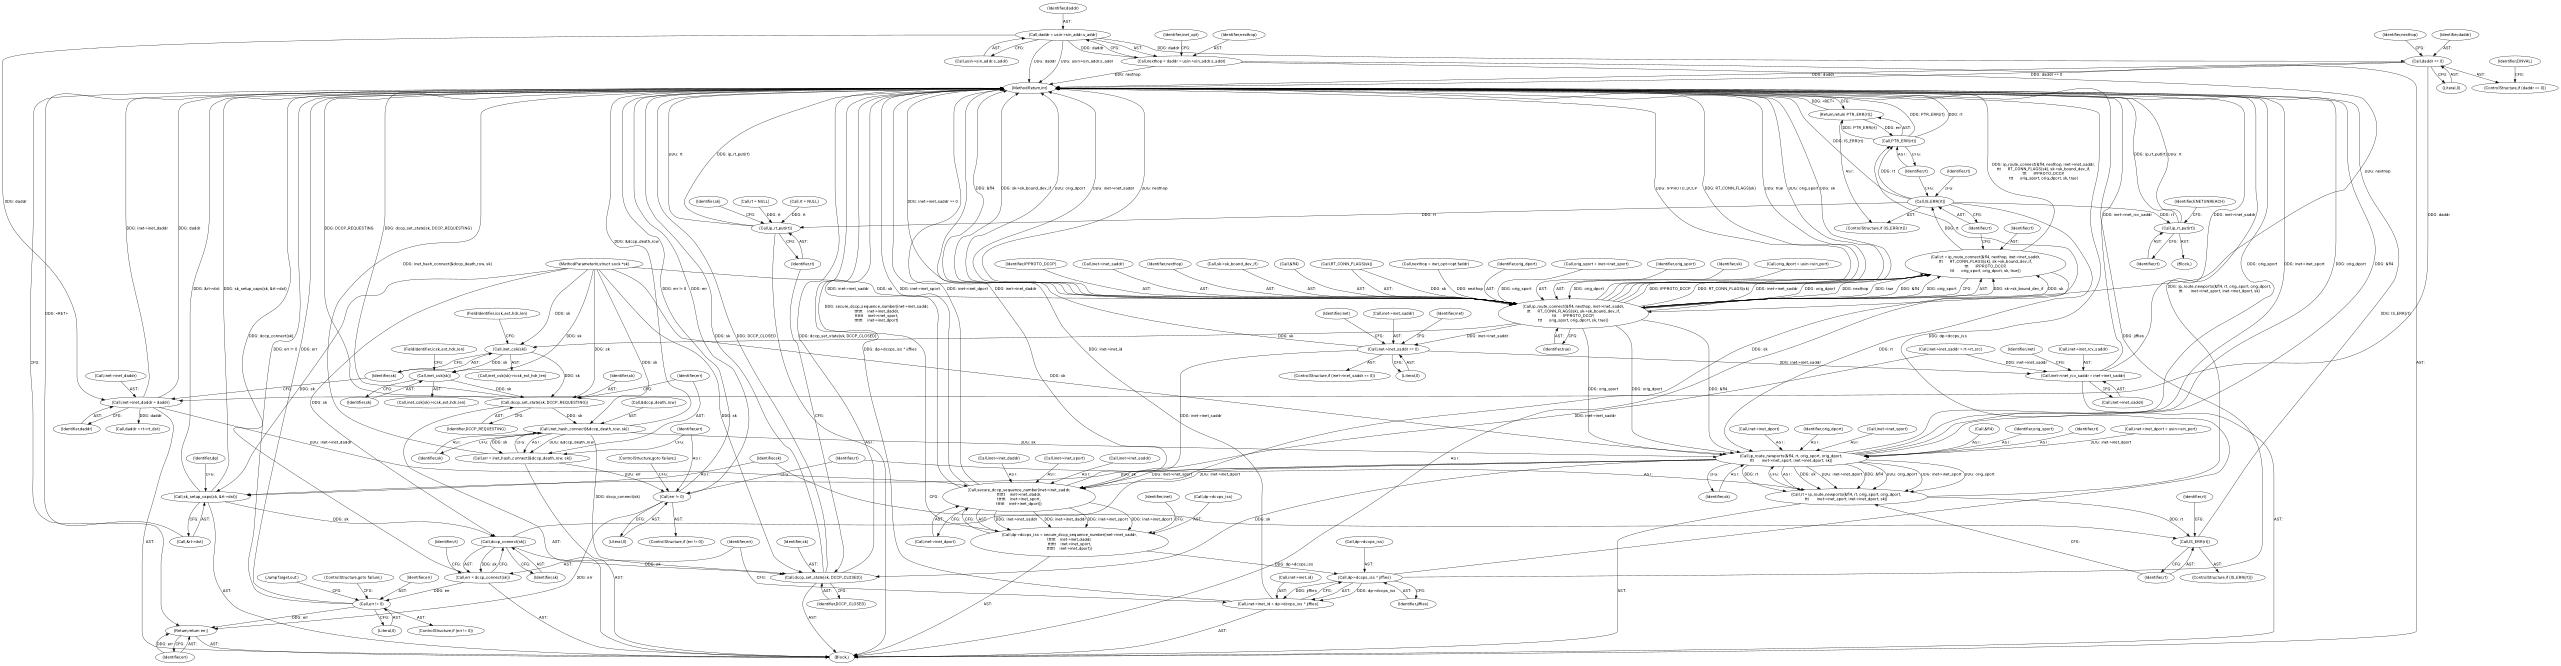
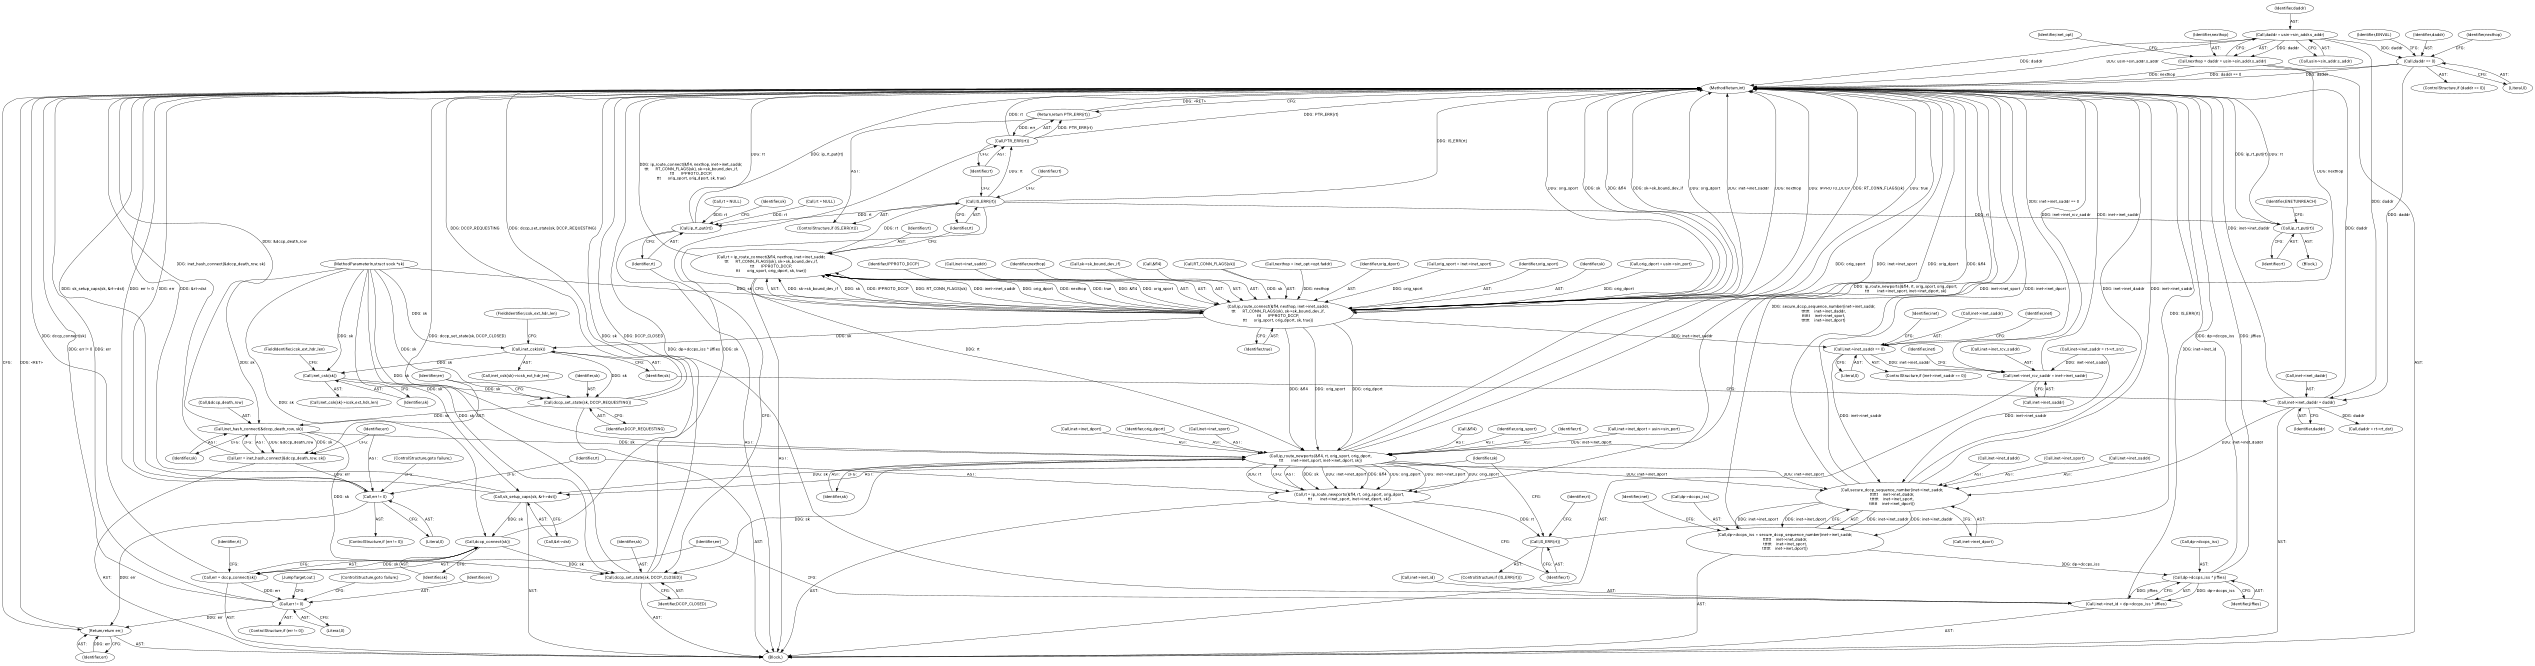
edge "(Identifier,EINVAL)" -> "(ControlStructure,if (daddr == 0))": now "(Identifier,EINVAL)" -> "(Call,daddr == 0)"
edge "(Call,&rt->dst)" -> "(MethodReturn,int)": now "(Return,return err;)" -> "(MethodReturn,int)"
node "(Identifier,dp)": removed
edge "(Call,inet_hash_connect(&dccp_death_row, sk))" -> "(Call,dccp_set_state(sk, DCCP_CLOSED))": label "DDG: dccp_connect(sk)" -> "DDG: sk"
